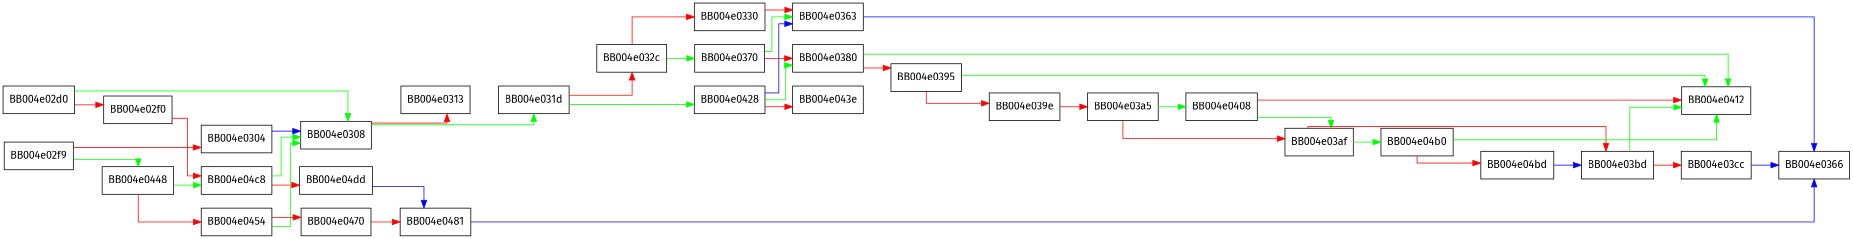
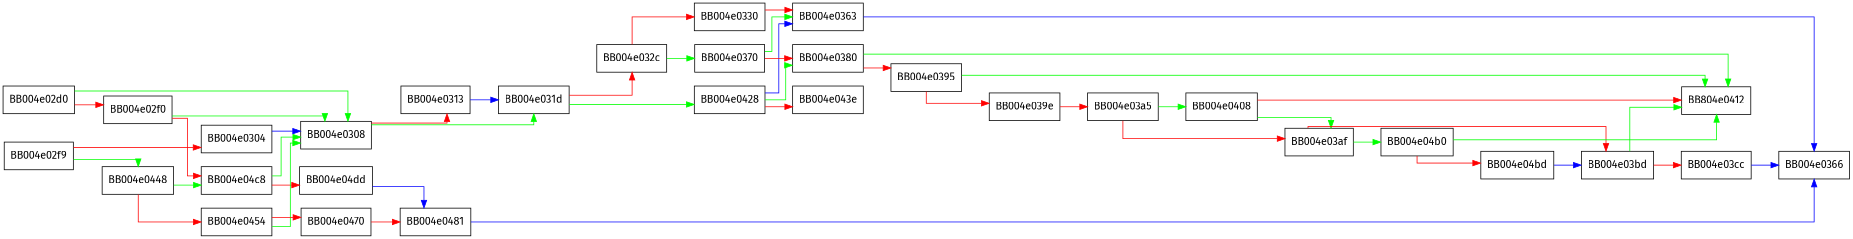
edge "BB004e0313" -> "BB004e031d": added
node "BB004e0412": label "BB004e0412" -> "BB804e0412"
edge "BB004e02f0" -> "BB004e0308": added
